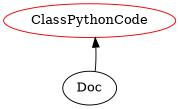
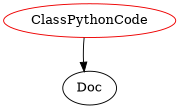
edge "Doc" -> "ClassPythonCode": reversed
